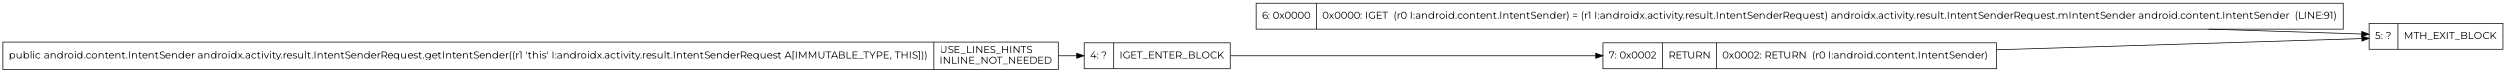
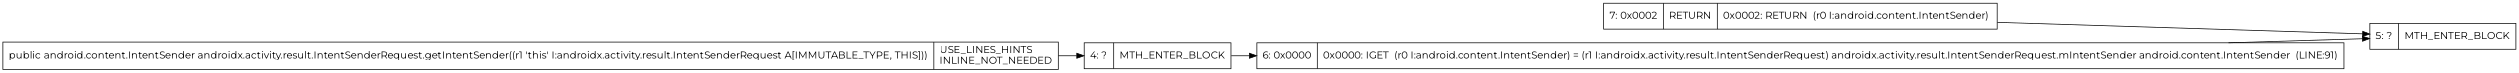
node "5: ?": text "MTH_EXIT_BLOCK" -> "MTH_ENTER_BLOCK"
node "4: ?": text "IGET_ENTER_BLOCK" -> "MTH_ENTER_BLOCK"
edge "4: ?" -> "7: 0x0002": now "4: ?" -> "6: 0x0000"
